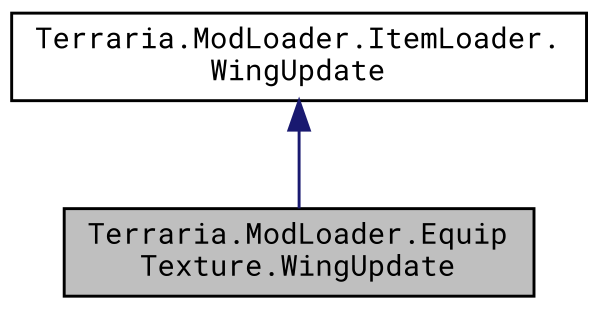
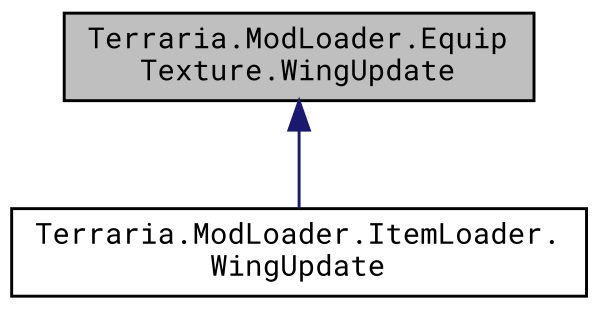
edge "Terraria.ModLoader.Equip Texture.WingUpdate" -> "Terraria.ModLoader.ItemLoader. WingUpdate": reversed
